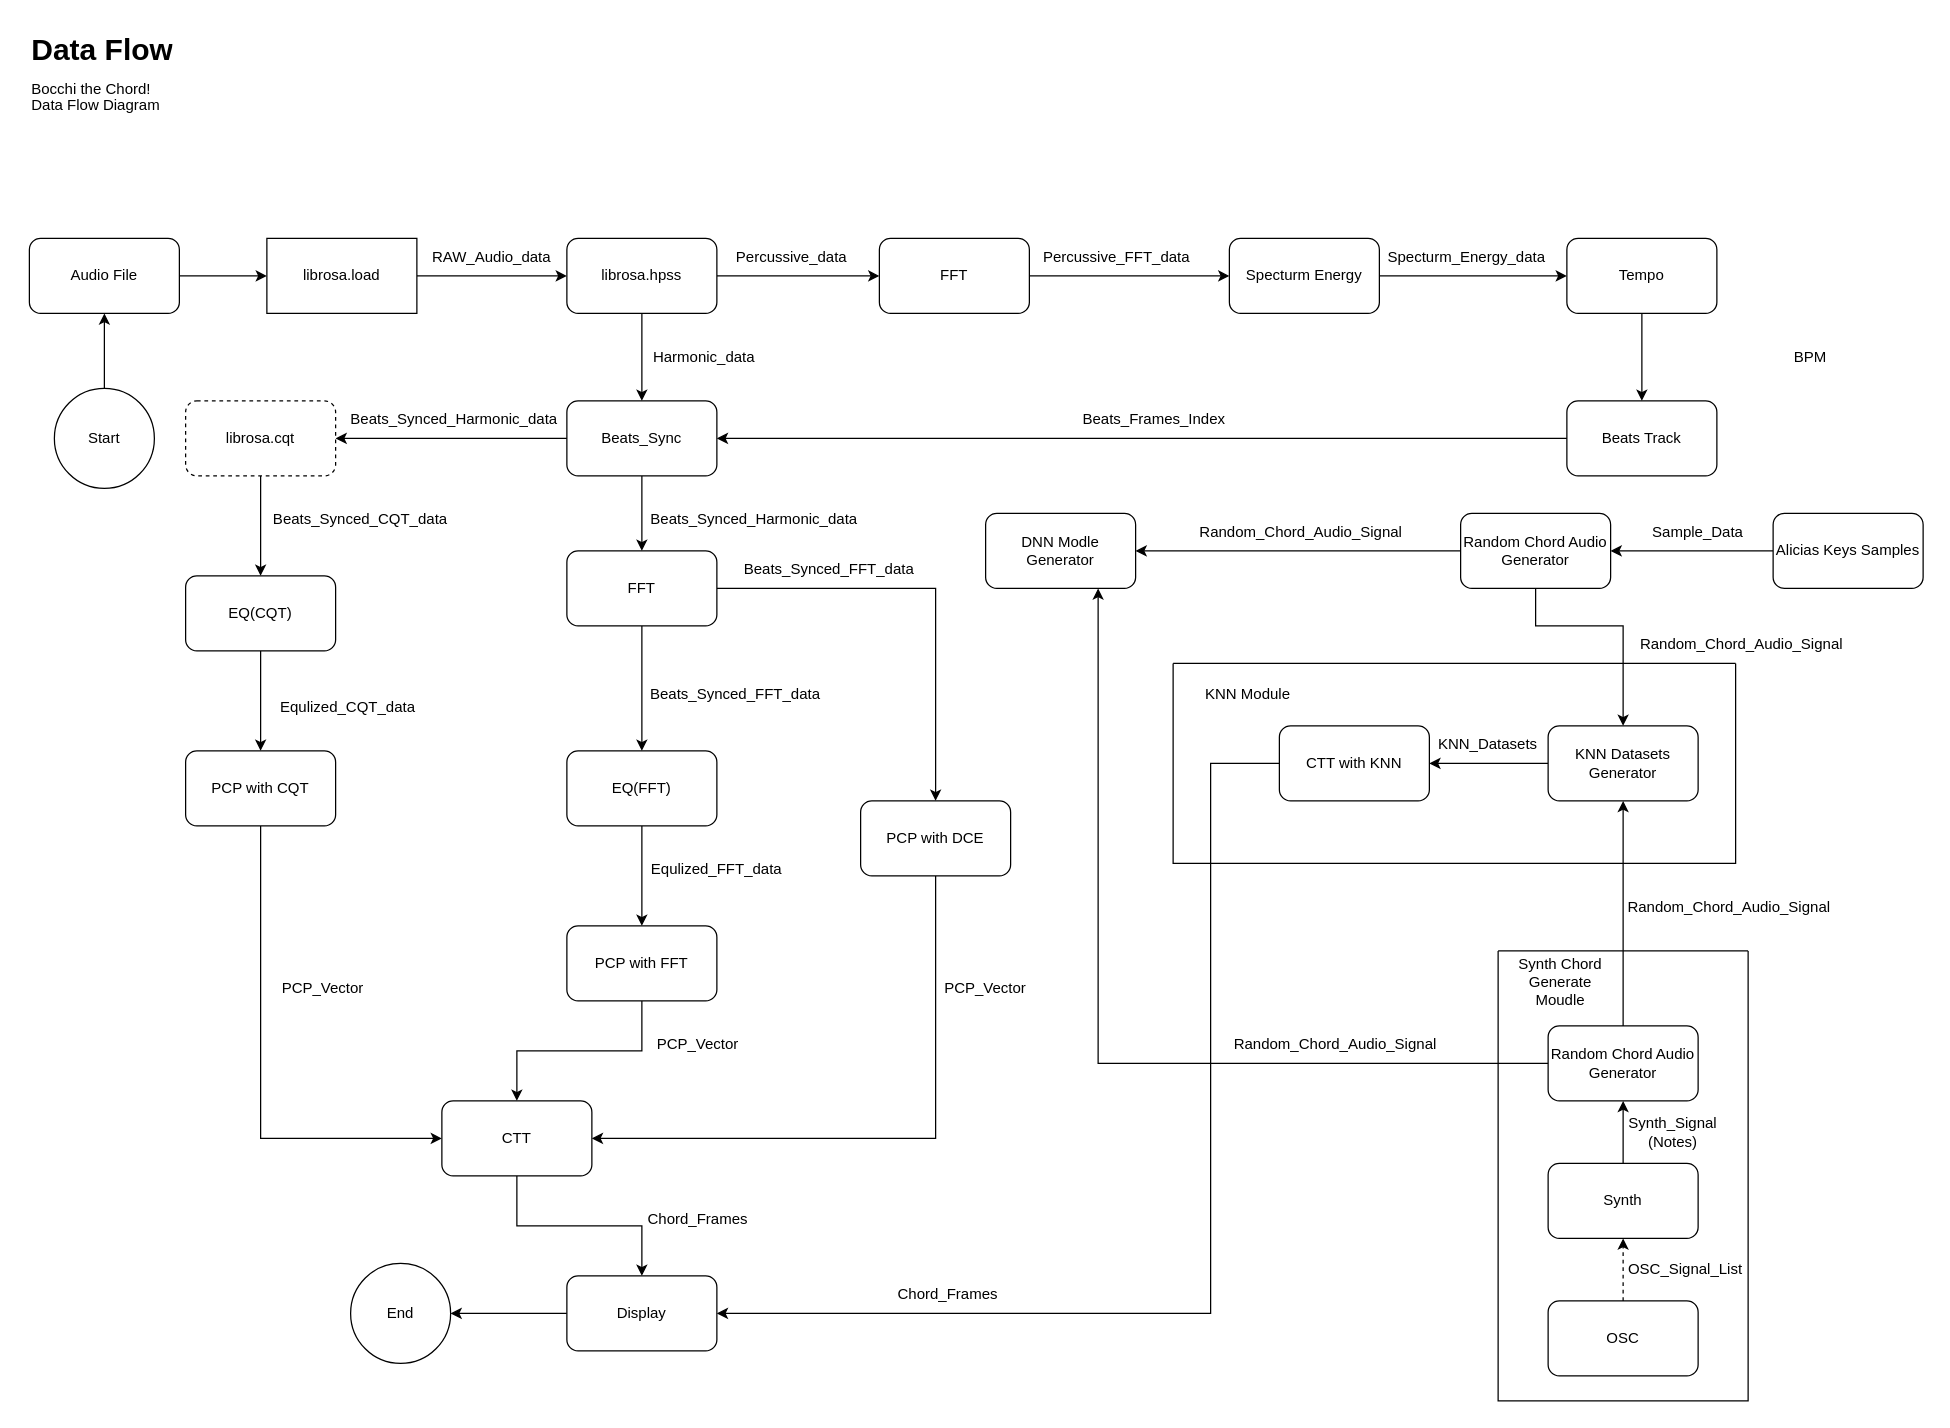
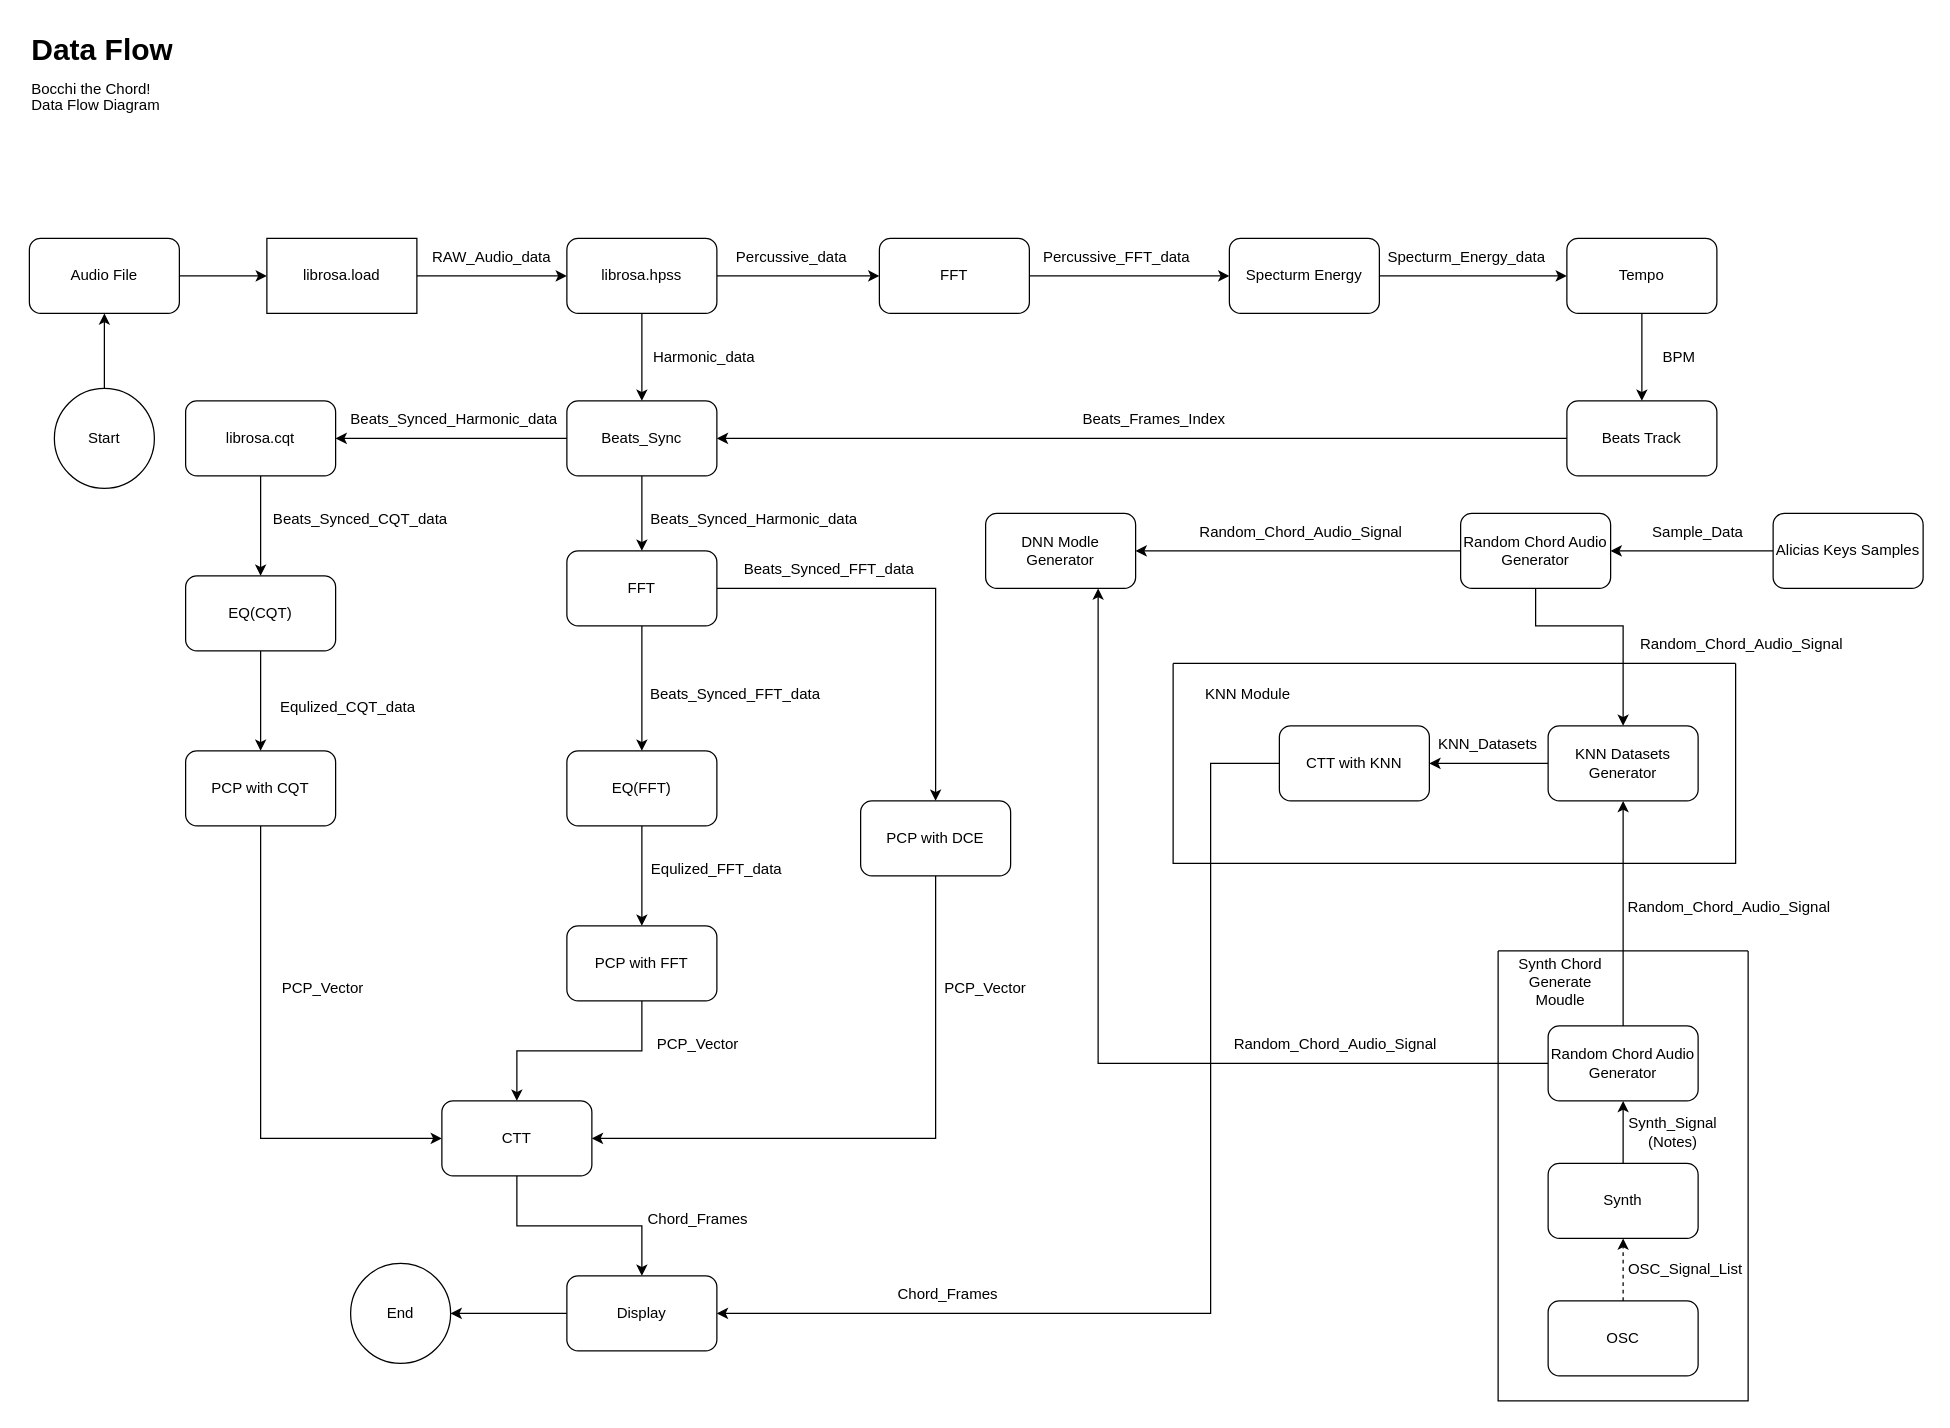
node "BPM": moved (1811, 357) -> (1679, 357)
node "librosa.cqt": style dashed -> solid
